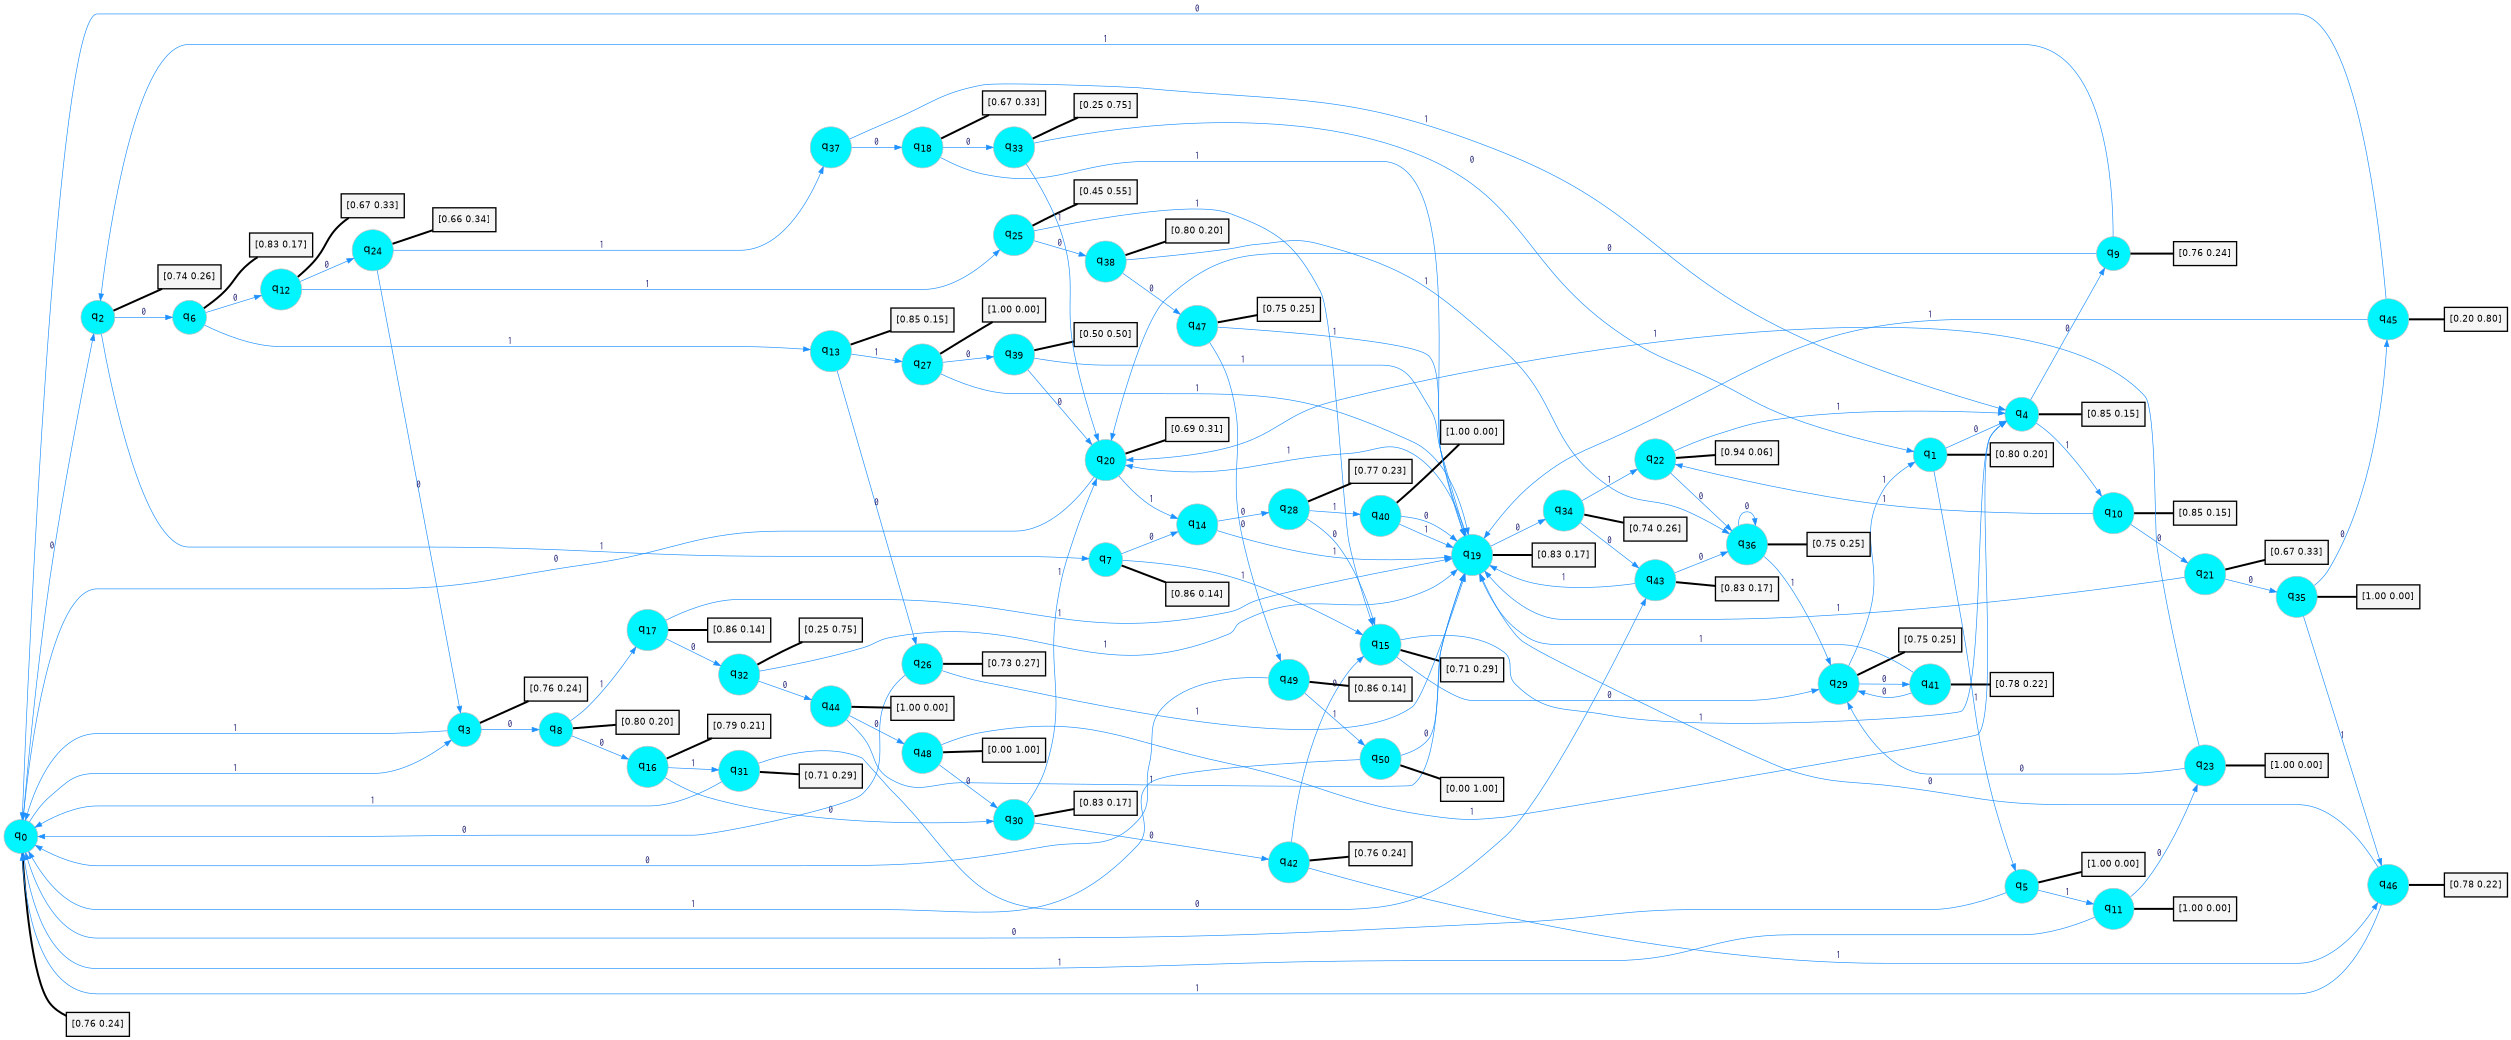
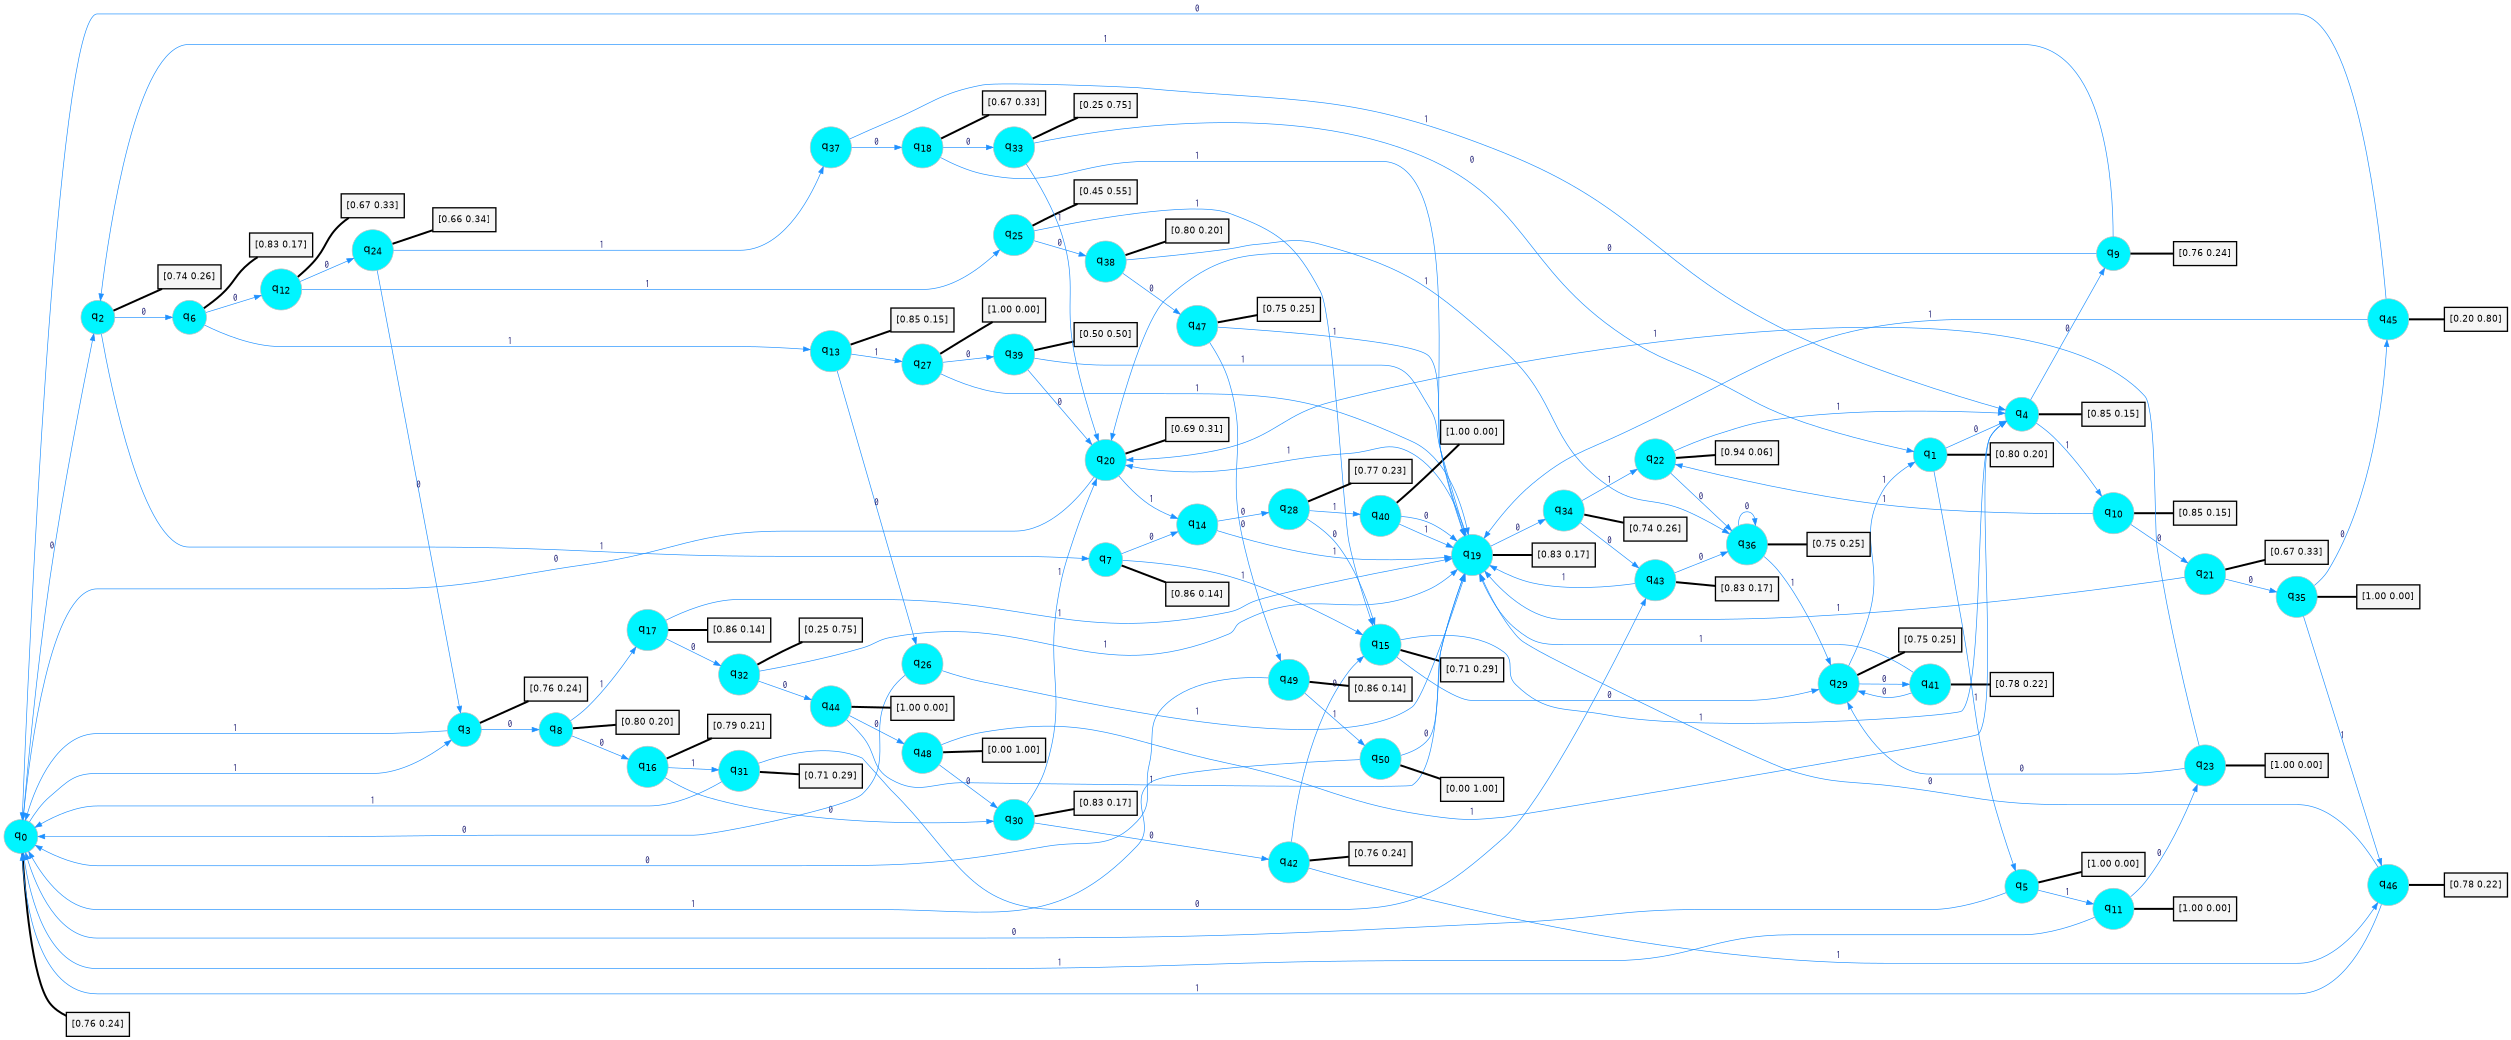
node "[0.73 0.27]": removed
